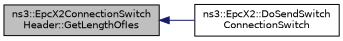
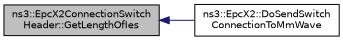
node "ns3::EpcX2::DoSendSwitch ConnectionSwitch": label "ns3::EpcX2::DoSendSwitch ConnectionSwitch" -> "ns3::EpcX2::DoSendSwitch ConnectionToMmWave"
